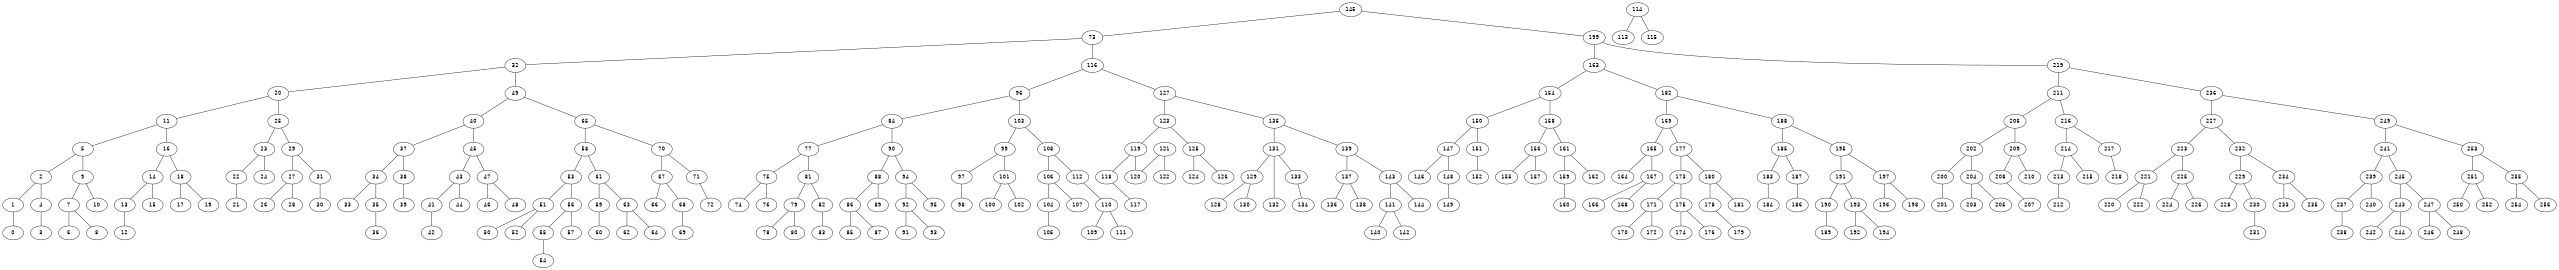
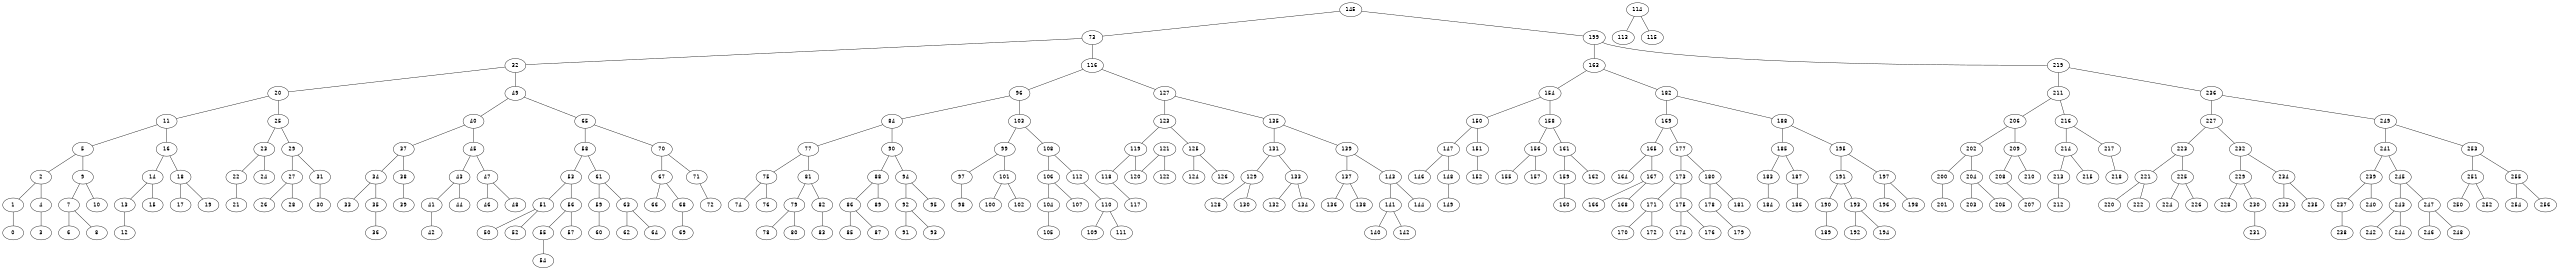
edge "131" -- "132": now "133" -- "132"
